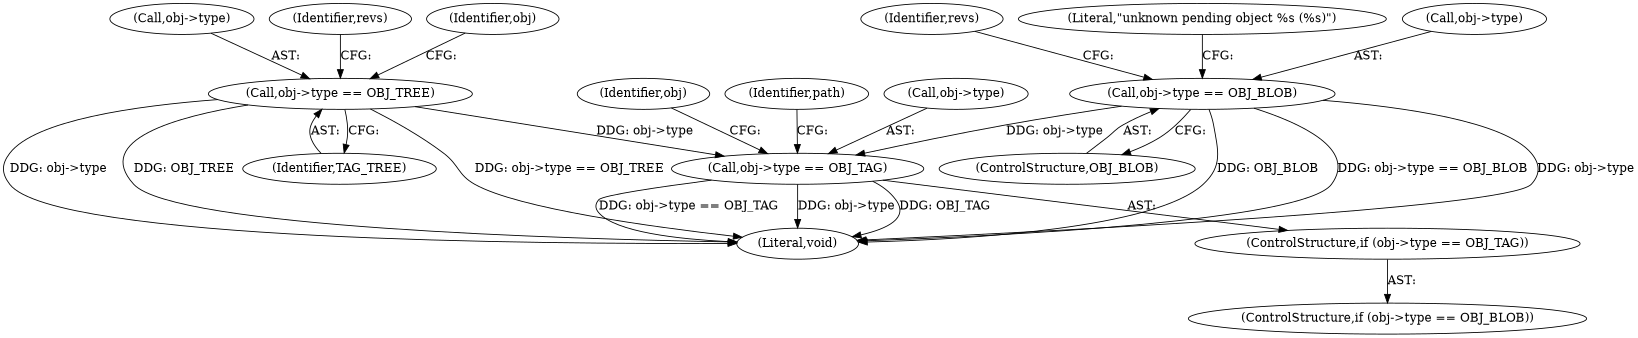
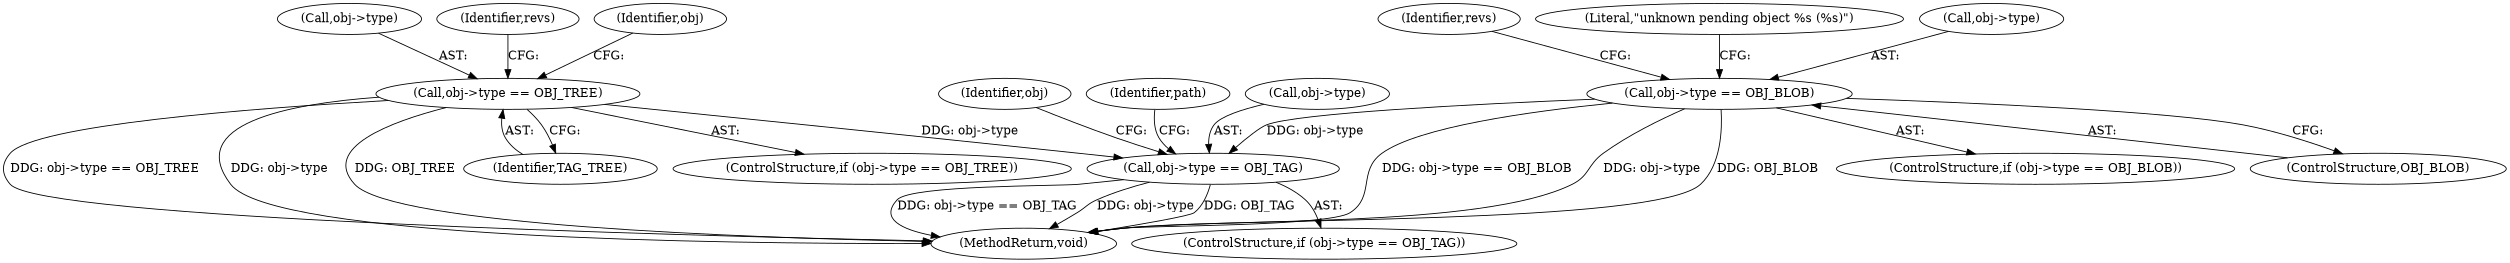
node "(ControlStructure,if (obj->type == OBJ_TREE))": added
node "(Literal,void)": label "(Literal,void)" -> "(MethodReturn,void)"
edge "(ControlStructure,if (obj->type == OBJ_TAG))" -> "(ControlStructure,if (obj->type == OBJ_BLOB))": now "(Call,obj->type == OBJ_BLOB)" -> "(ControlStructure,if (obj->type == OBJ_BLOB))"
